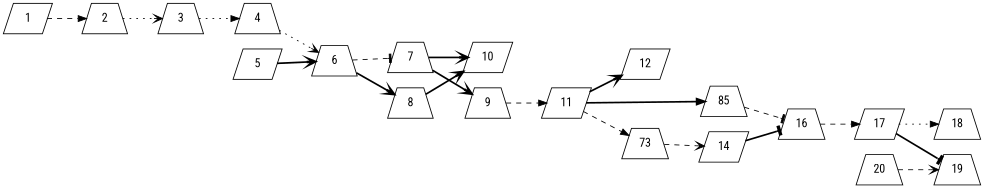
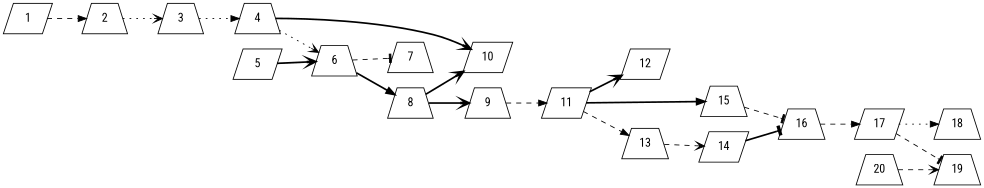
edge "7" -> "10": now "4" -> "10"
edge "7" -> "9": now "8" -> "9"
edge "6" -> "8": arrowhead vee -> normal
node "85": label "85" -> "15"
node "73": label "73" -> "13"
edge "17" -> "19": style bold -> dashed
